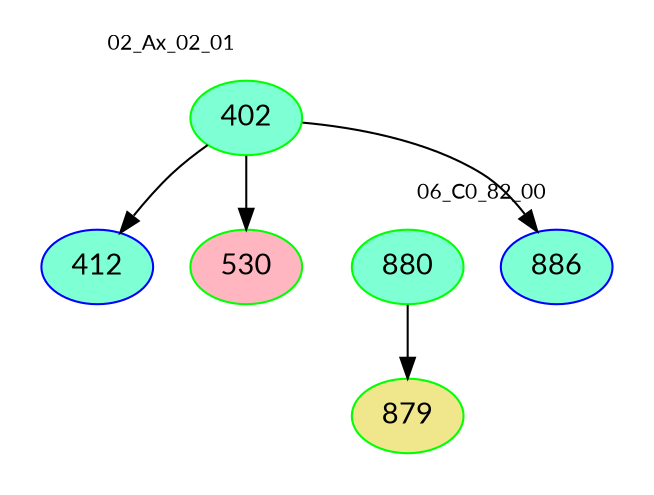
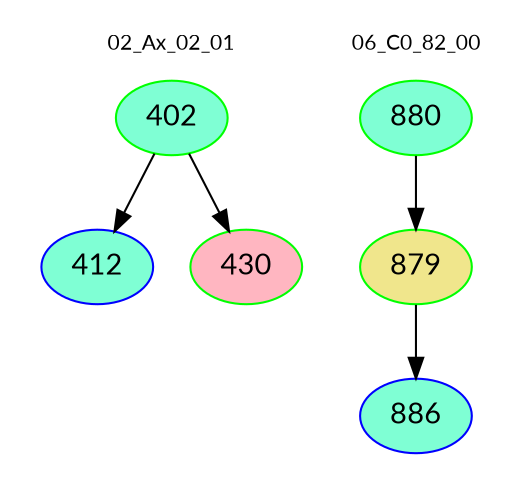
edge "402" -> "886": now "879" -> "886"
node "530": label "530" -> "430"
